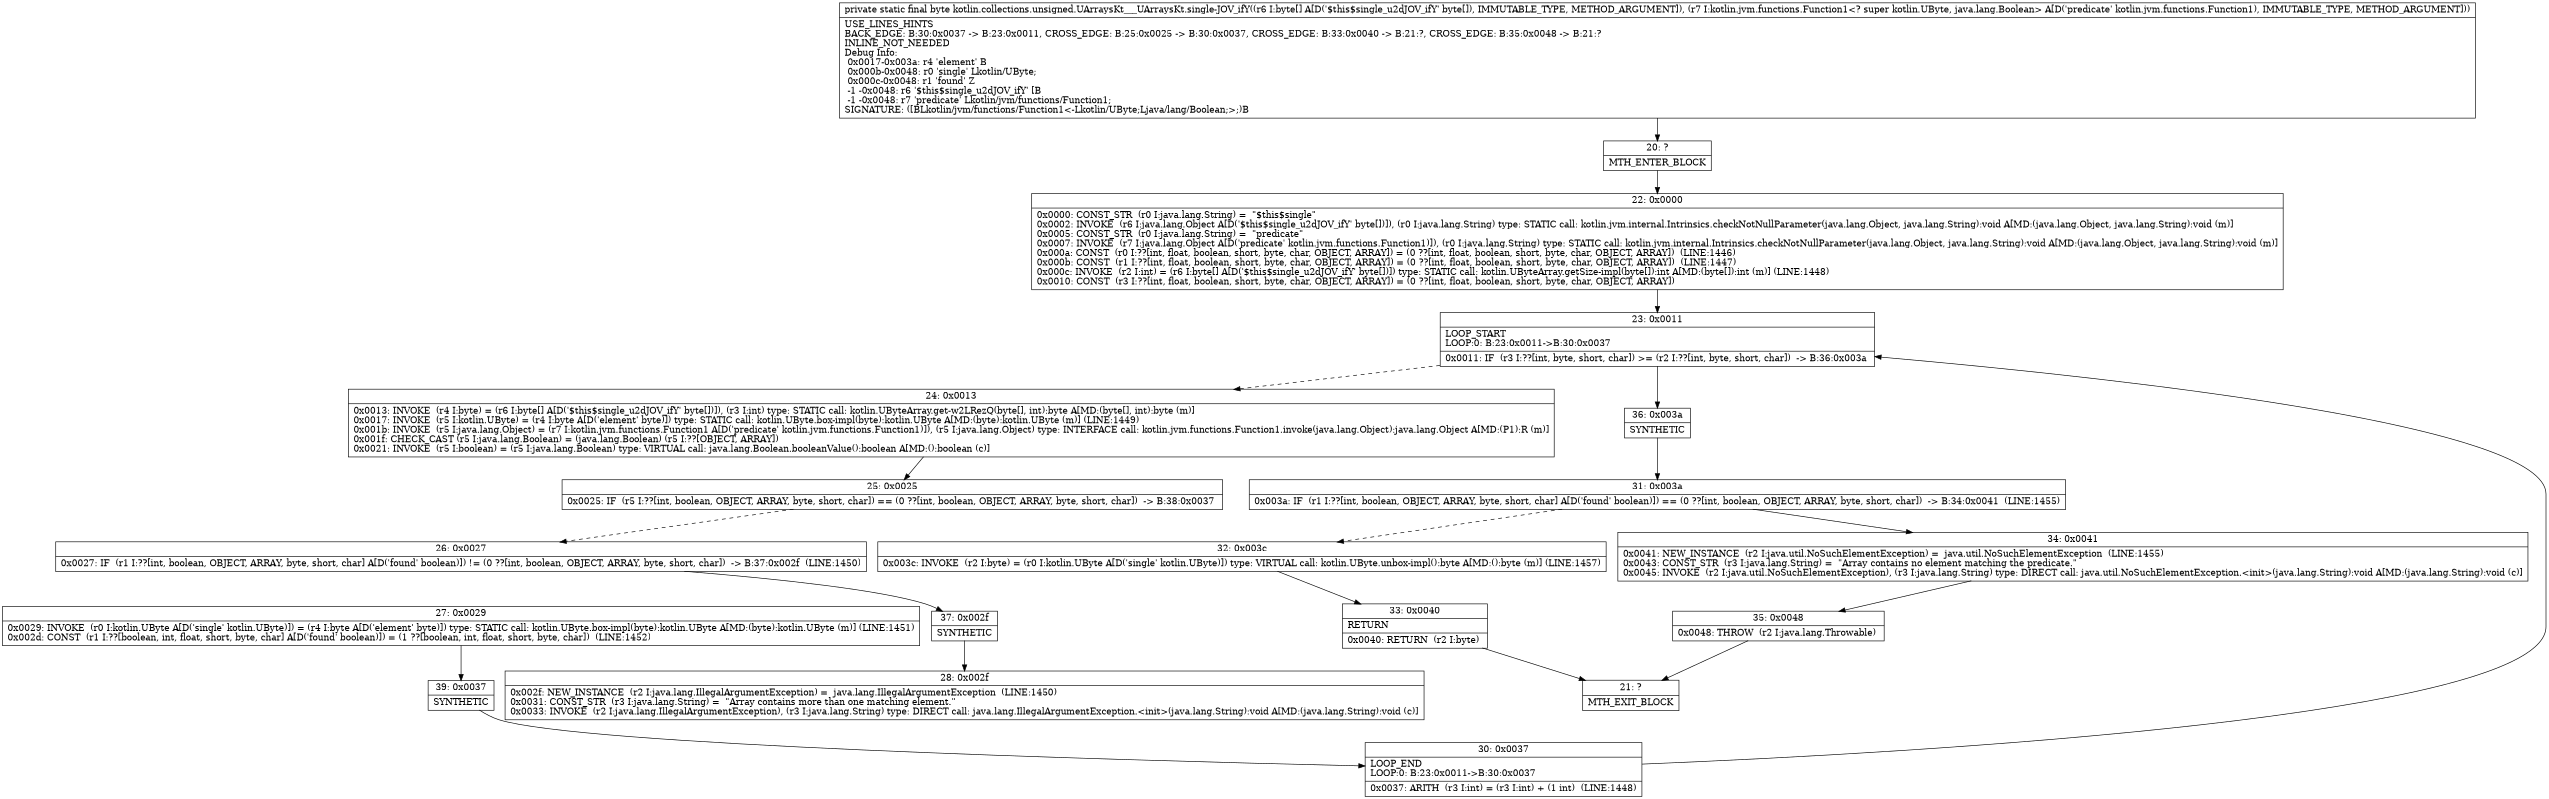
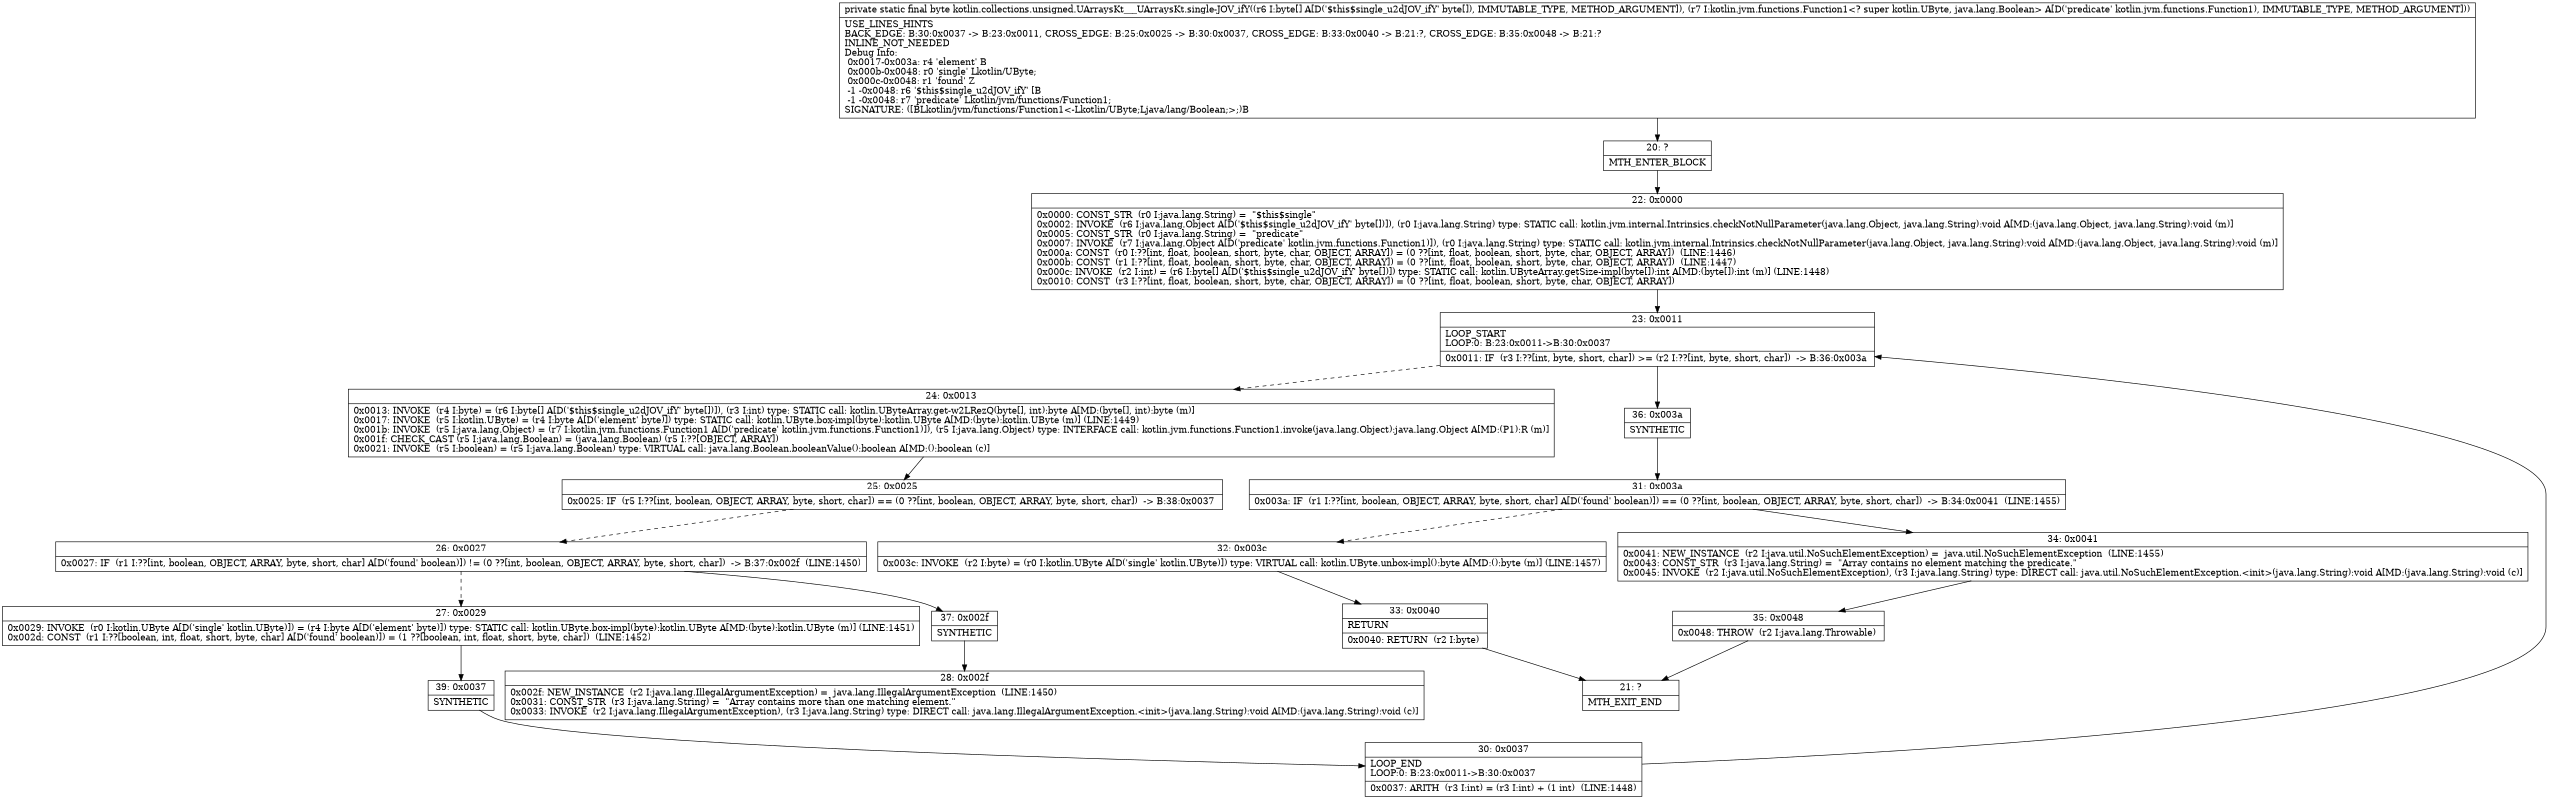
edge "26: 0x0027" -> "27: 0x0029": added
node "21: ?": text "MTH_EXIT_BLOCK" -> "MTH_EXIT_END"
